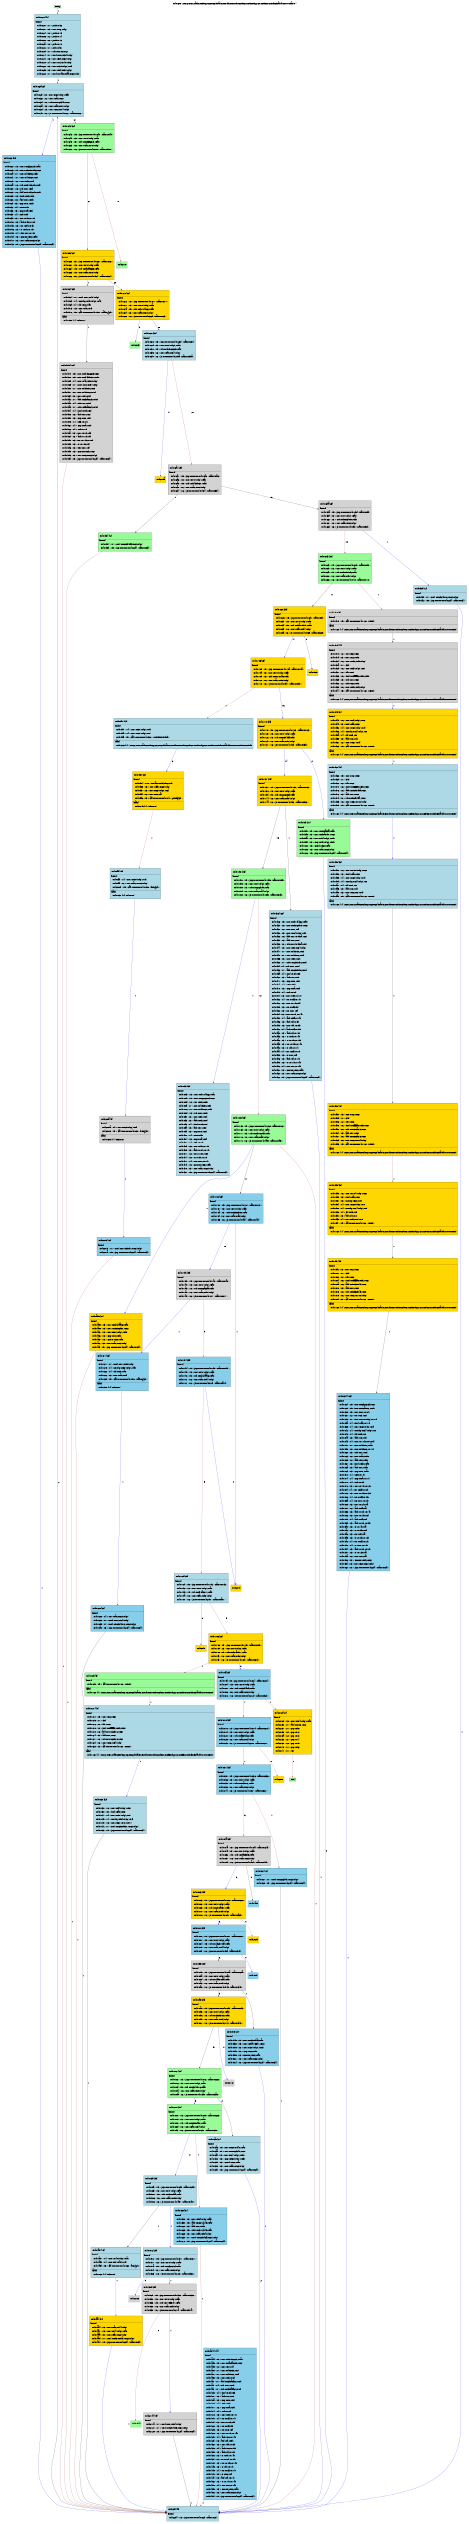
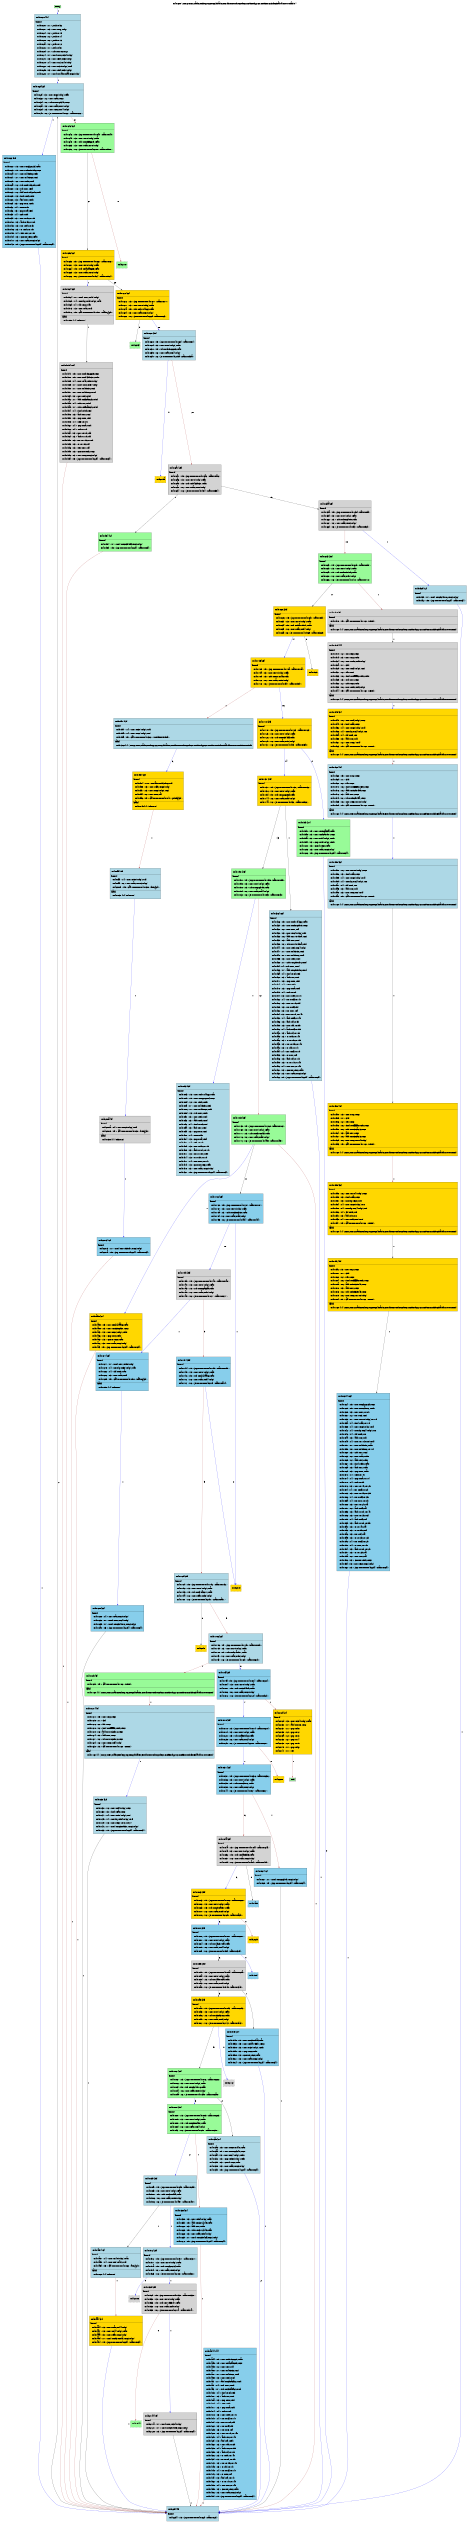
node "0x4017e6 [25]": fillcolor gold -> lightblue
